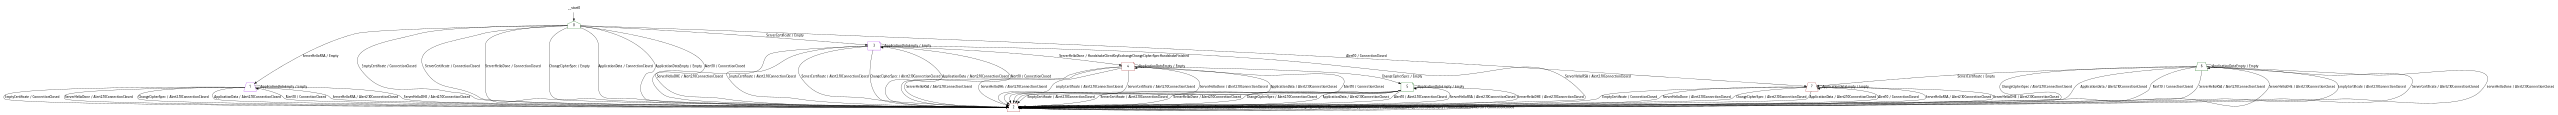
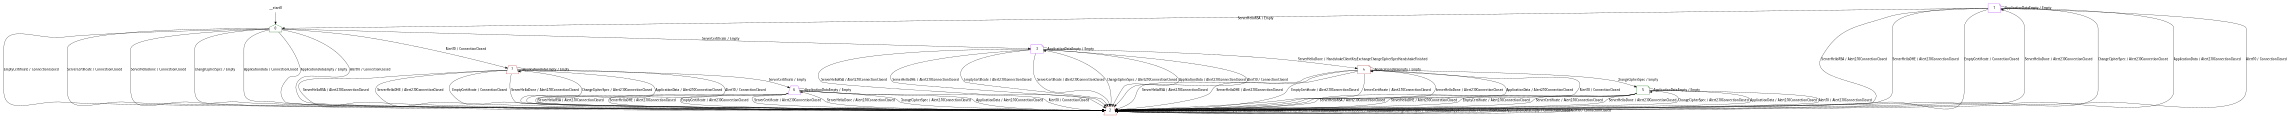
edge "0" -> "1": reversed
node "6": color darkgreen -> purple
edge "6" -> "7": reversed
node "1": shape trapezium -> note
